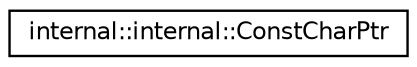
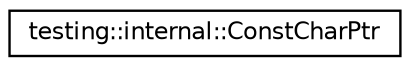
node "internal::internal::ConstCharPtr": label "internal::internal::ConstCharPtr" -> "testing::internal::ConstCharPtr"
